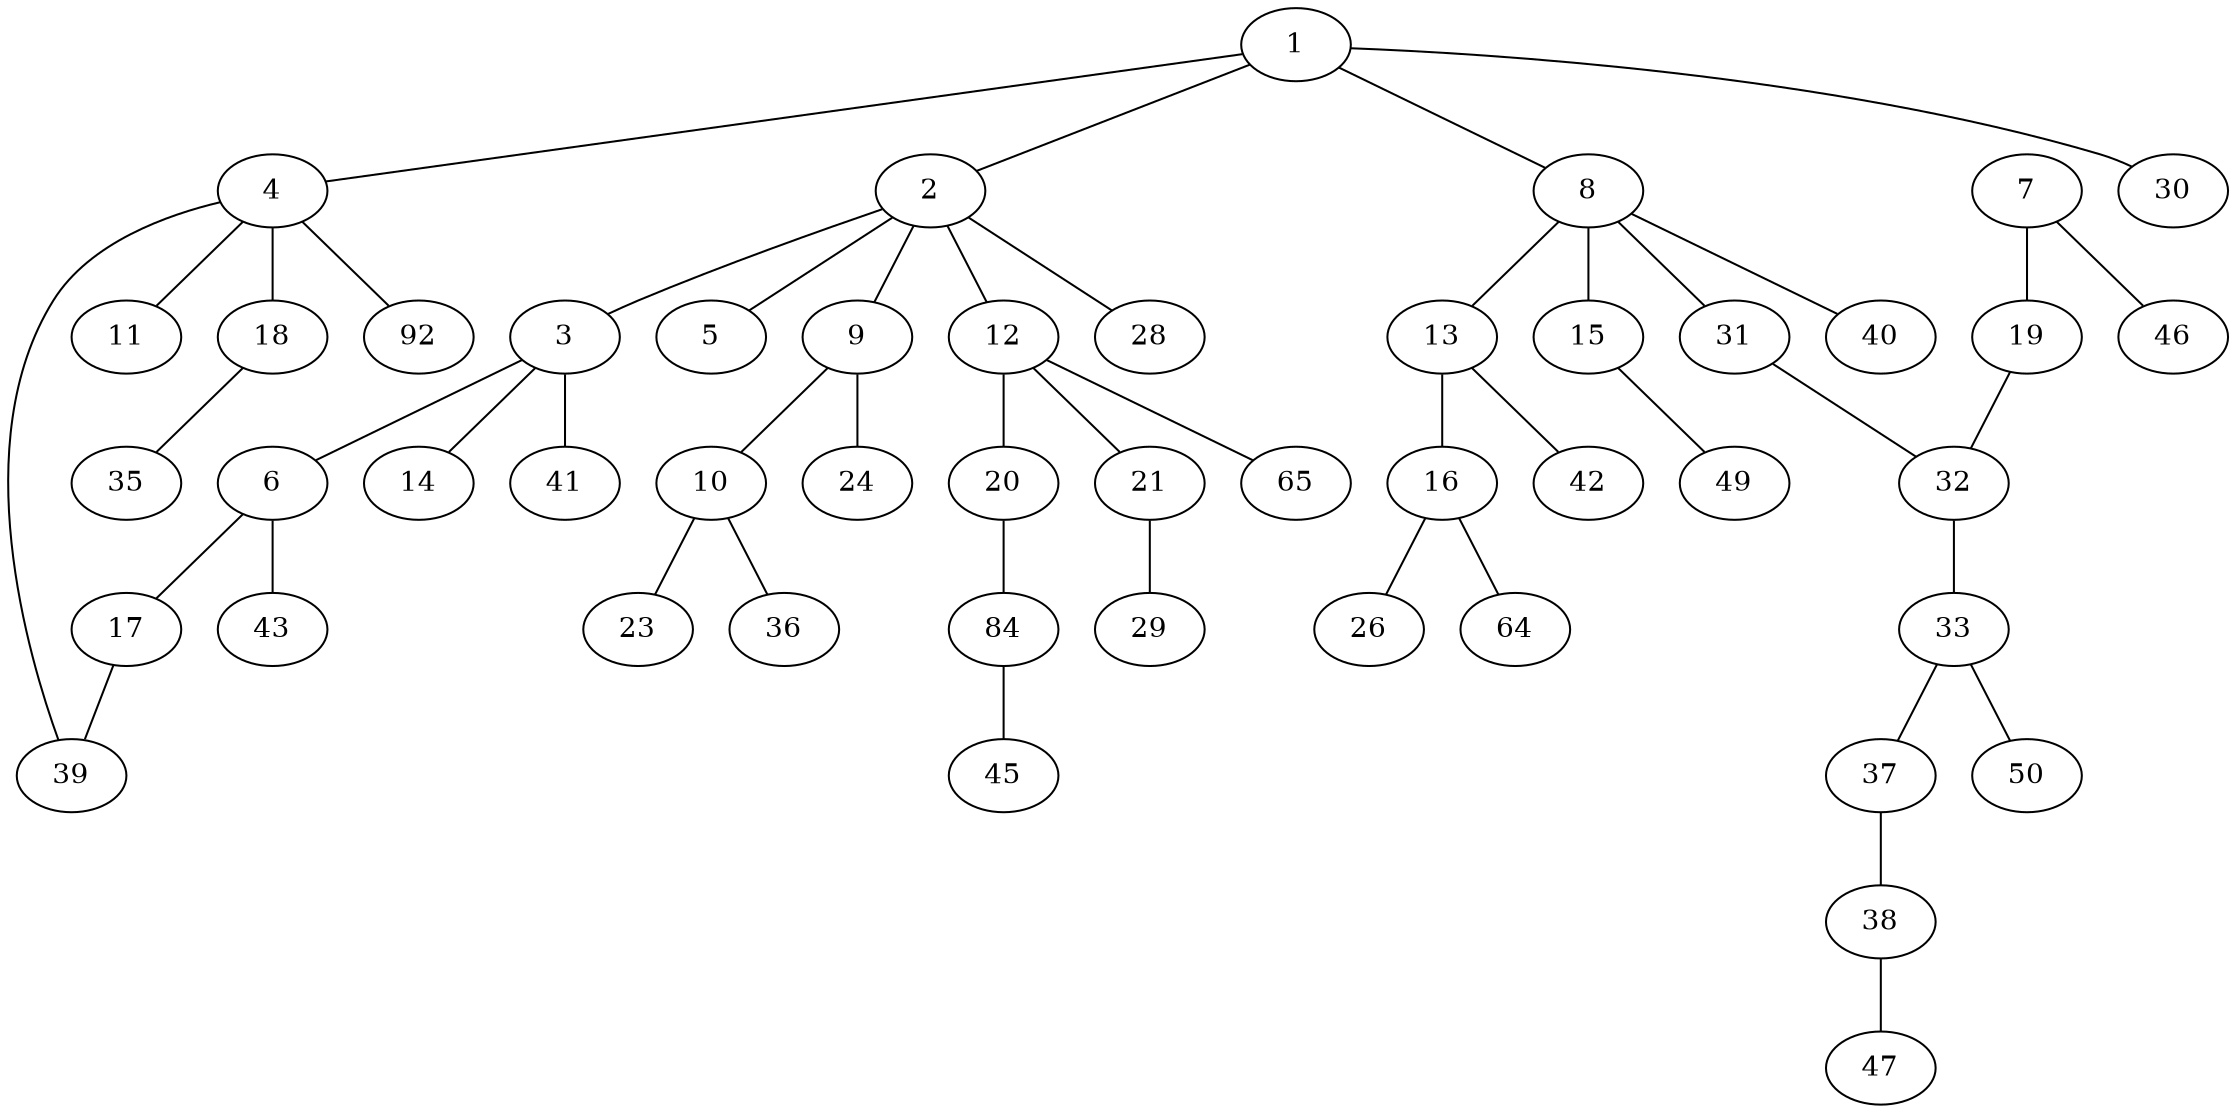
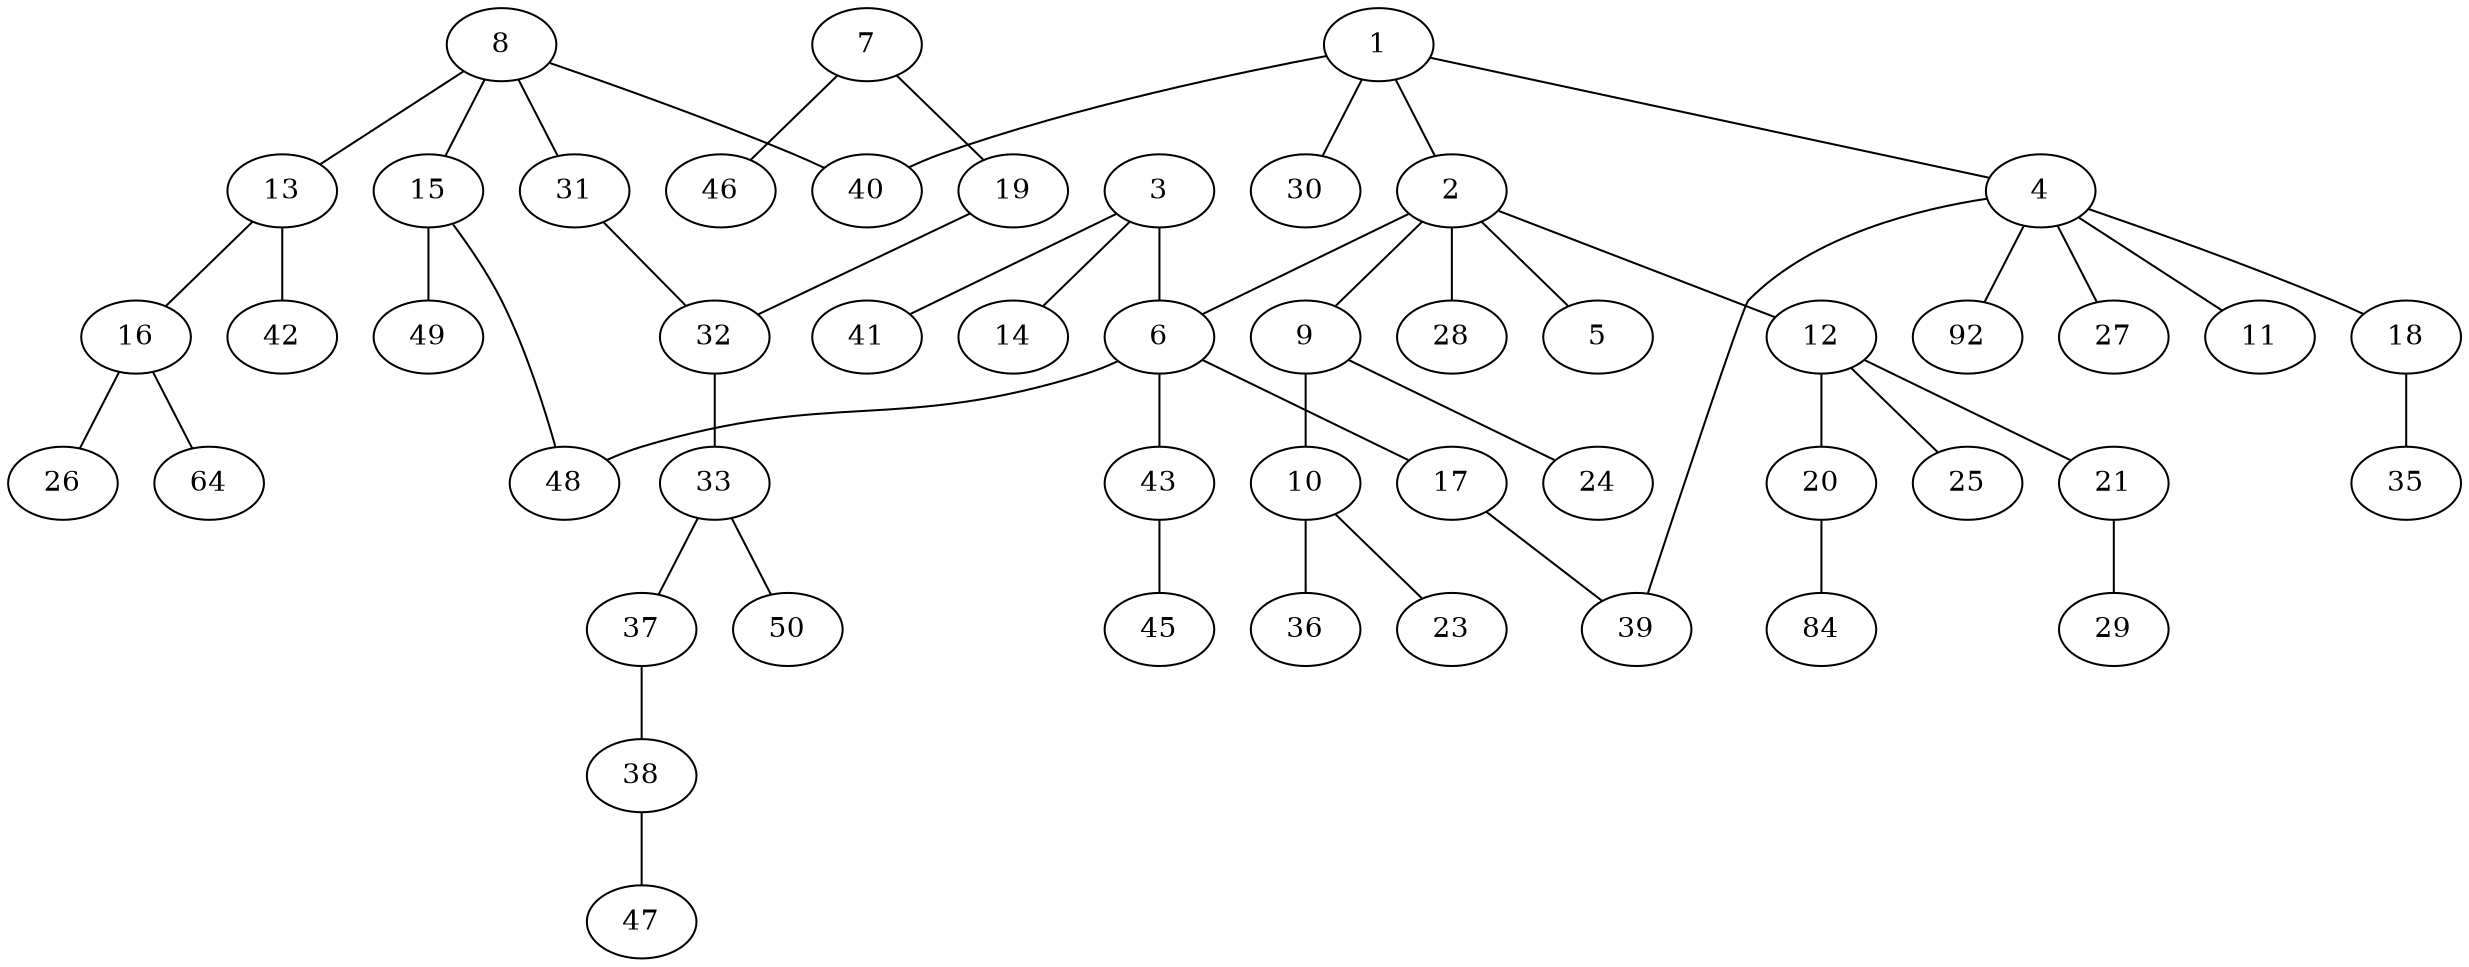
edge "1" -- "8": now "1" -- "40"
edge "2" -- "3": now "2" -- "6"
node "27": added
node "48": added
node "65": label "65" -> "25"
edge "84" -- "45": now "43" -- "45"
